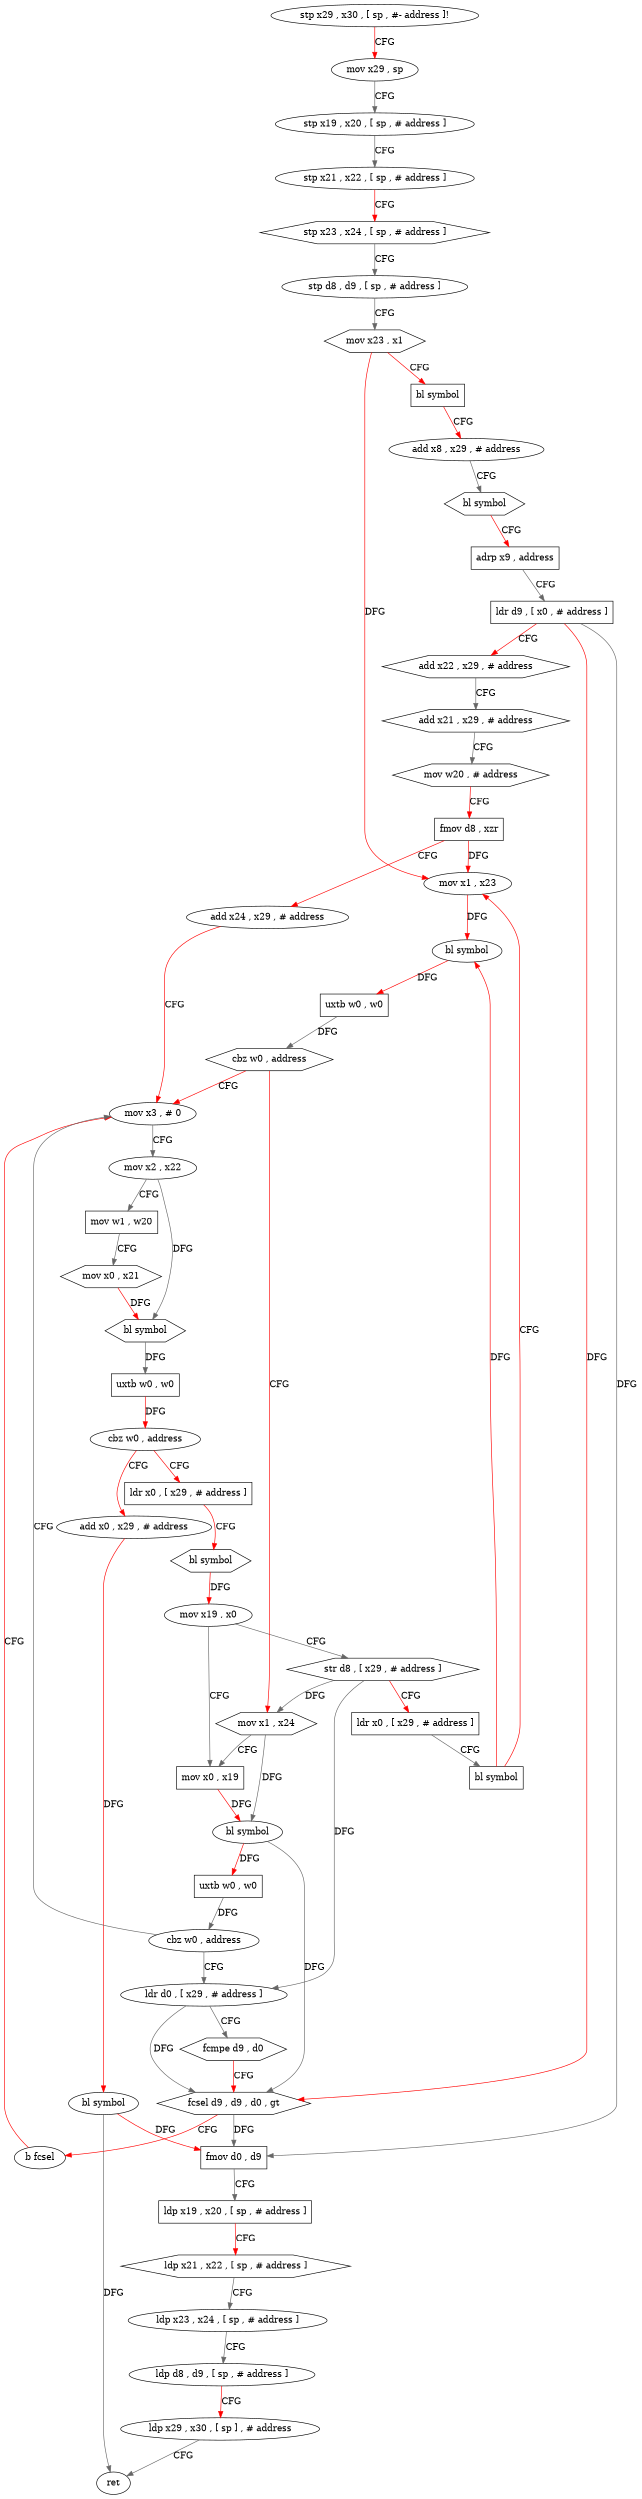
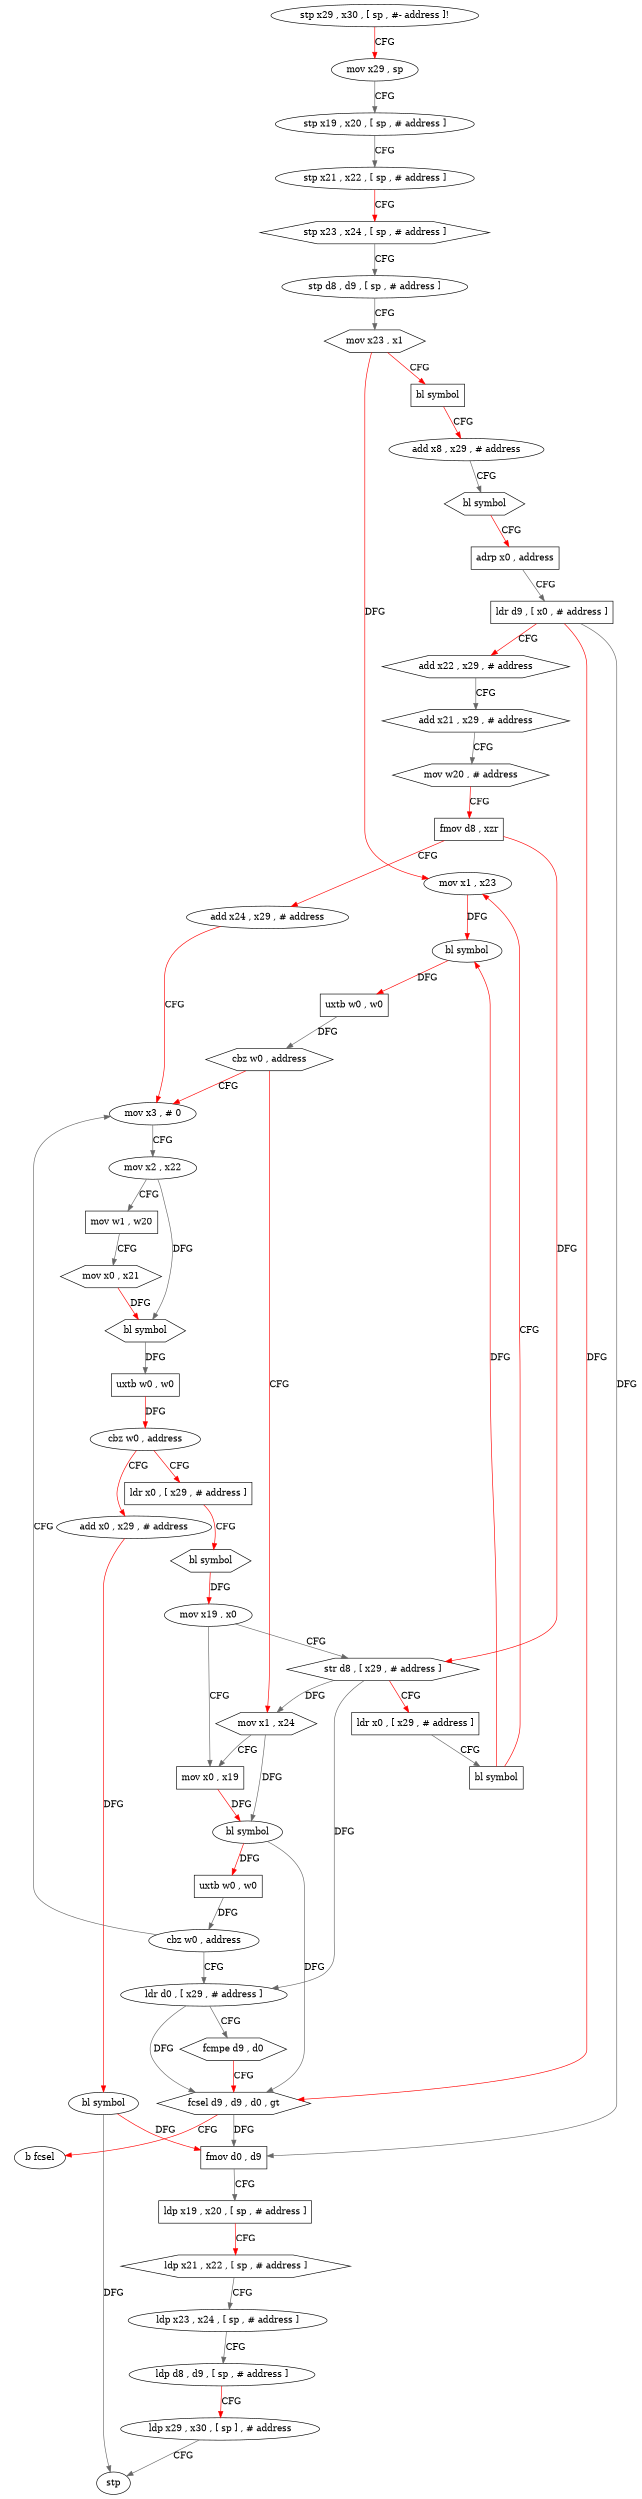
node "adrp x9 , address": label "adrp x9 , address" -> "adrp x0 , address"
edge "fmov d8 , xzr" -> "mov x1 , x23": now "fmov d8 , xzr" -> "str d8 , [ x29 , # address ]"
edge "b fcsel" -> "mov x3 , # 0": removed, label "CFG"
node "ret": label "ret" -> "stp"
